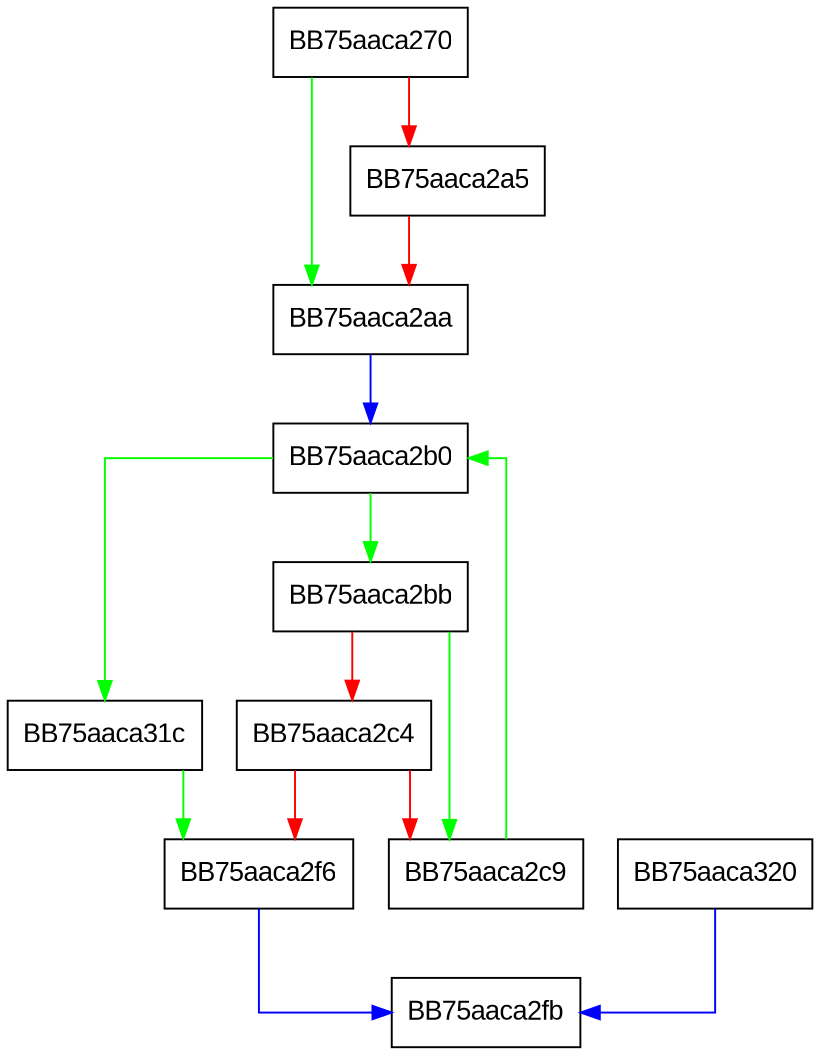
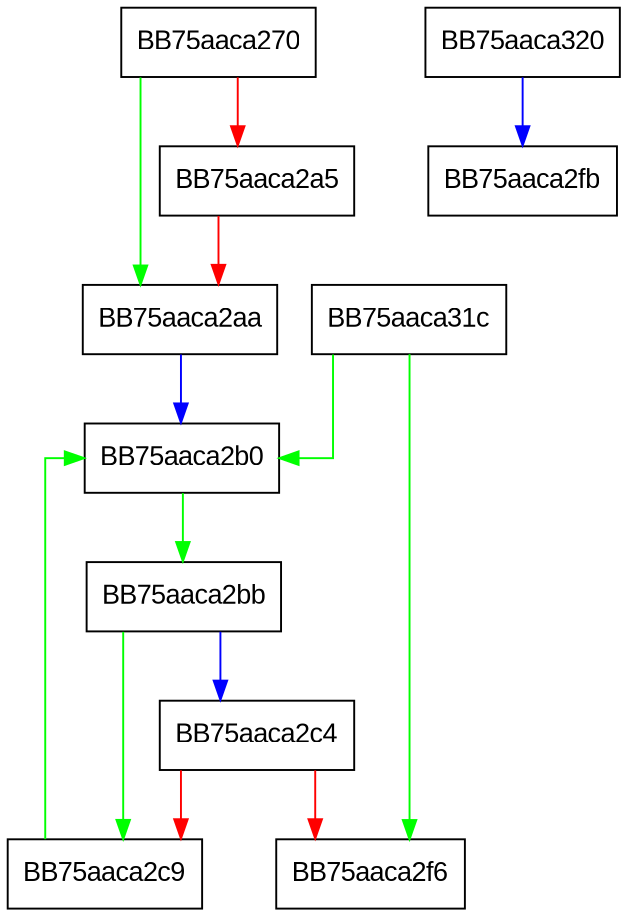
edge "BB75aaca2b0" -> "BB75aaca31c": reversed
edge "BB75aaca2bb" -> "BB75aaca2c4": color red -> blue
edge "BB75aaca2f6" -> "BB75aaca2fb": removed
